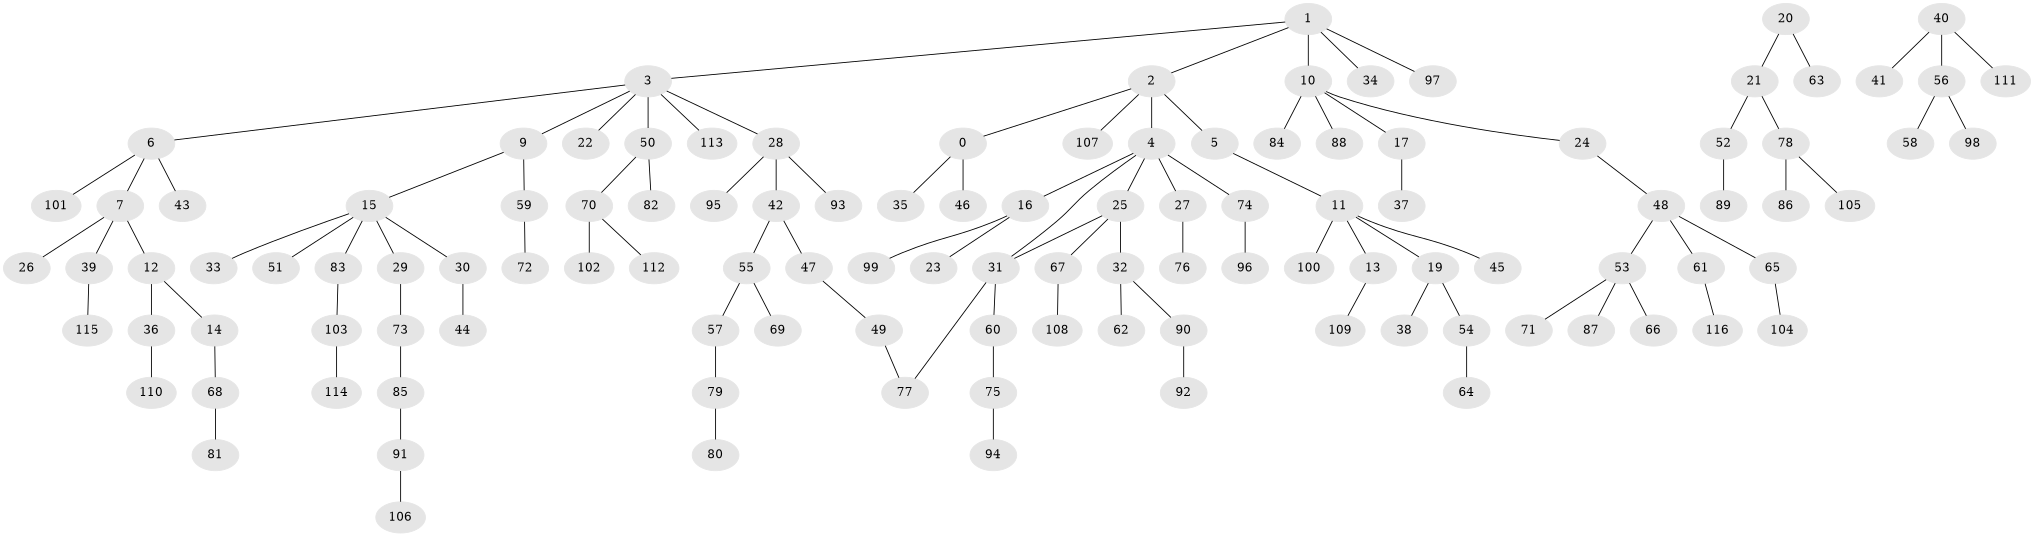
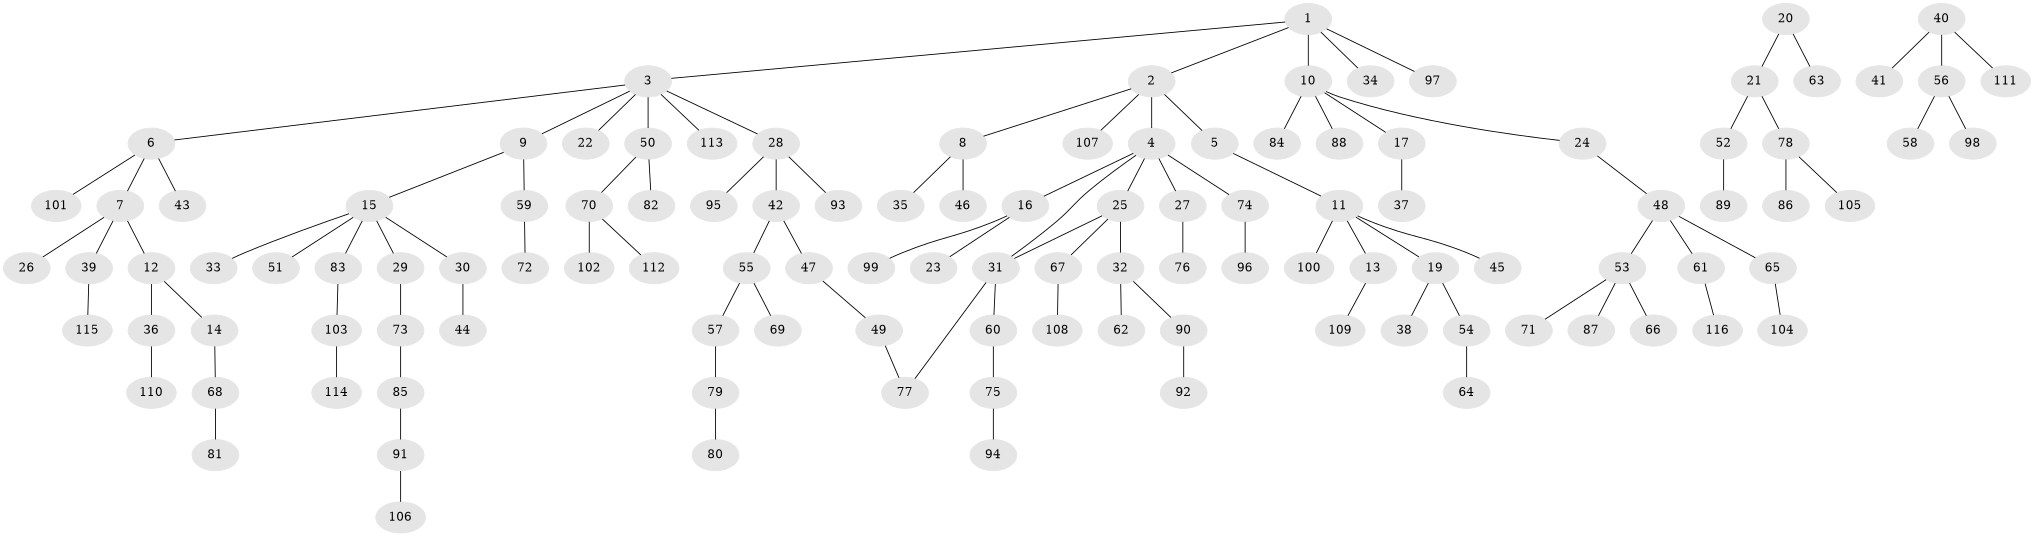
node "0": label "0" -> "8"
